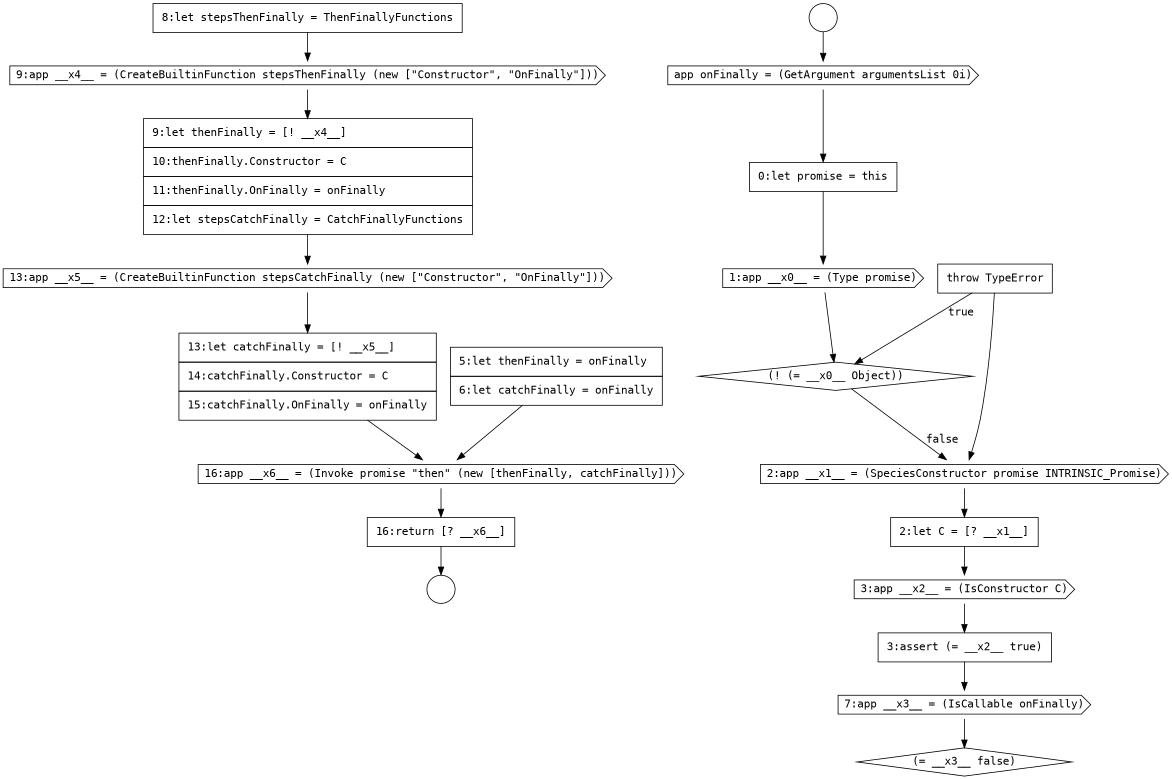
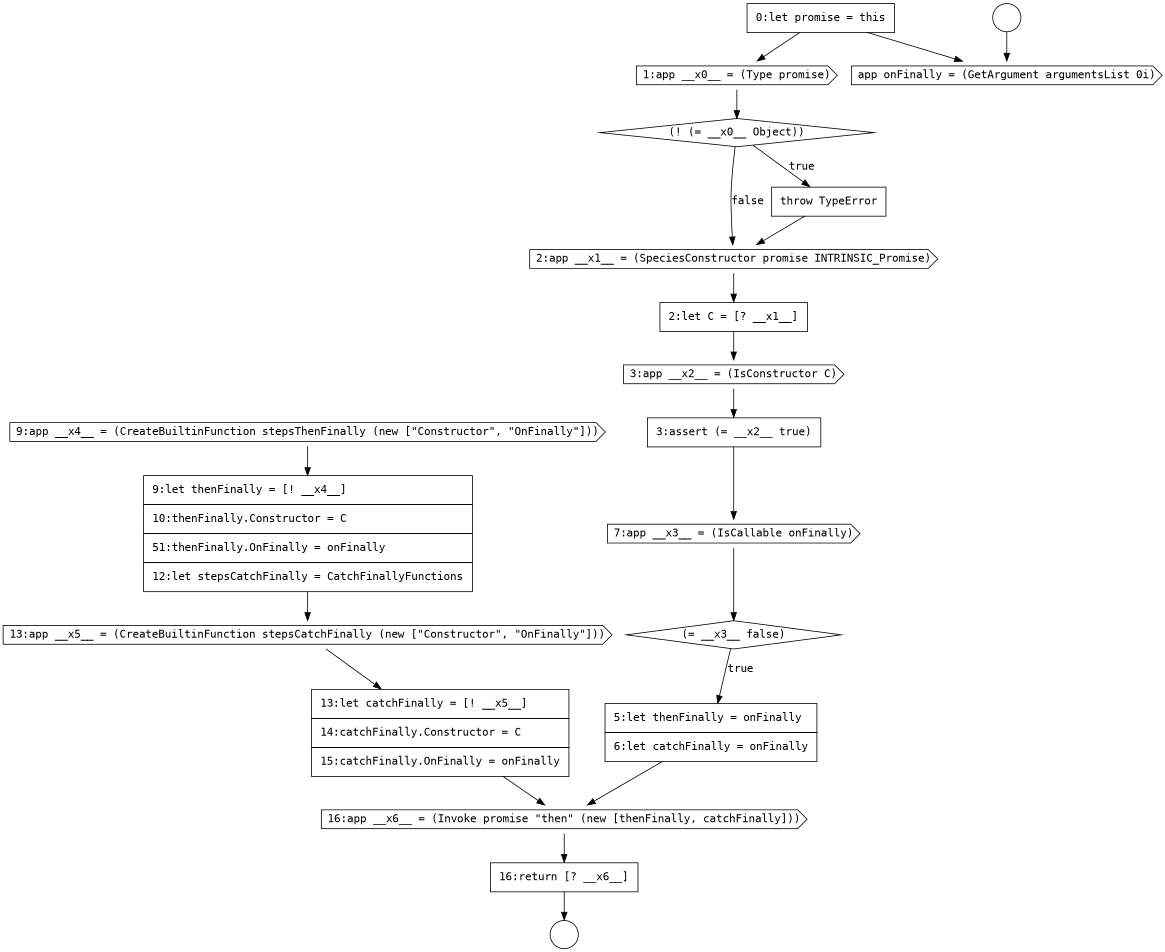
node "8:let stepsThenFinally = ThenFinallyFunctions": removed
edge "app onFinally = (GetArgument argumentsList 0i)" -> "0:let promise = this": reversed
node "9:let thenFinally = [! __x4__]": text "11:thenFinally.OnFinally = onFinally" -> "51:thenFinally.OnFinally = onFinally"
edge "throw TypeError" -> "(! (= __x0__ Object))": reversed
edge "(= __x3__ false)" -> "5:let thenFinally = onFinally": added, label "true"
